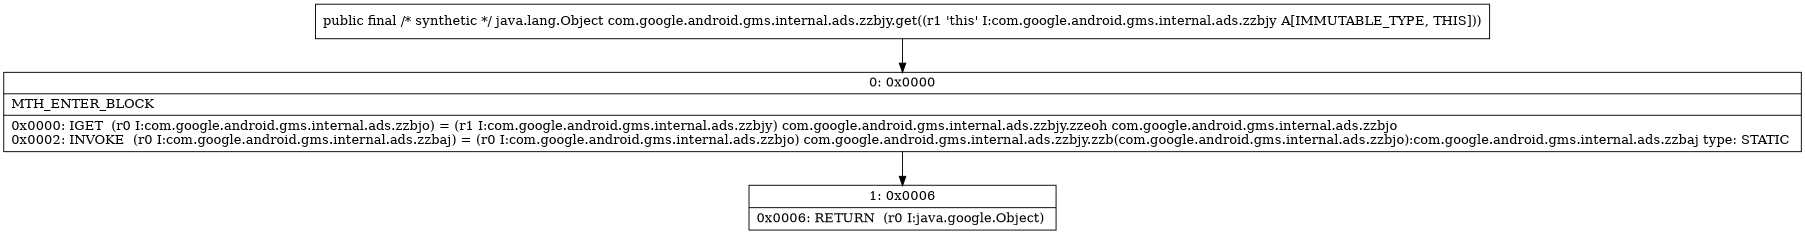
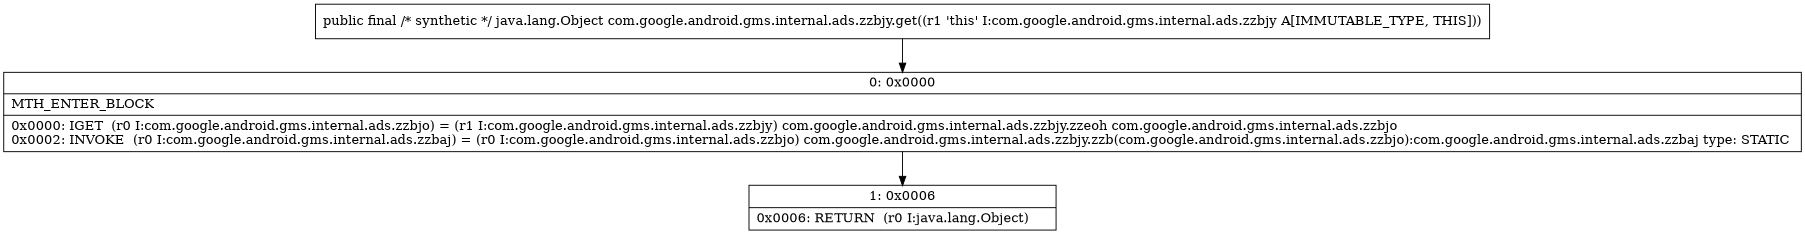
node "1: 0x0006": text "0x0006: RETURN  (r0 I:java.google.Object)" -> "0x0006: RETURN  (r0 I:java.lang.Object)"
